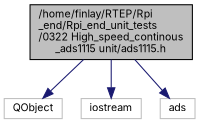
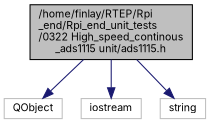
node "ads": label "ads" -> "string"
